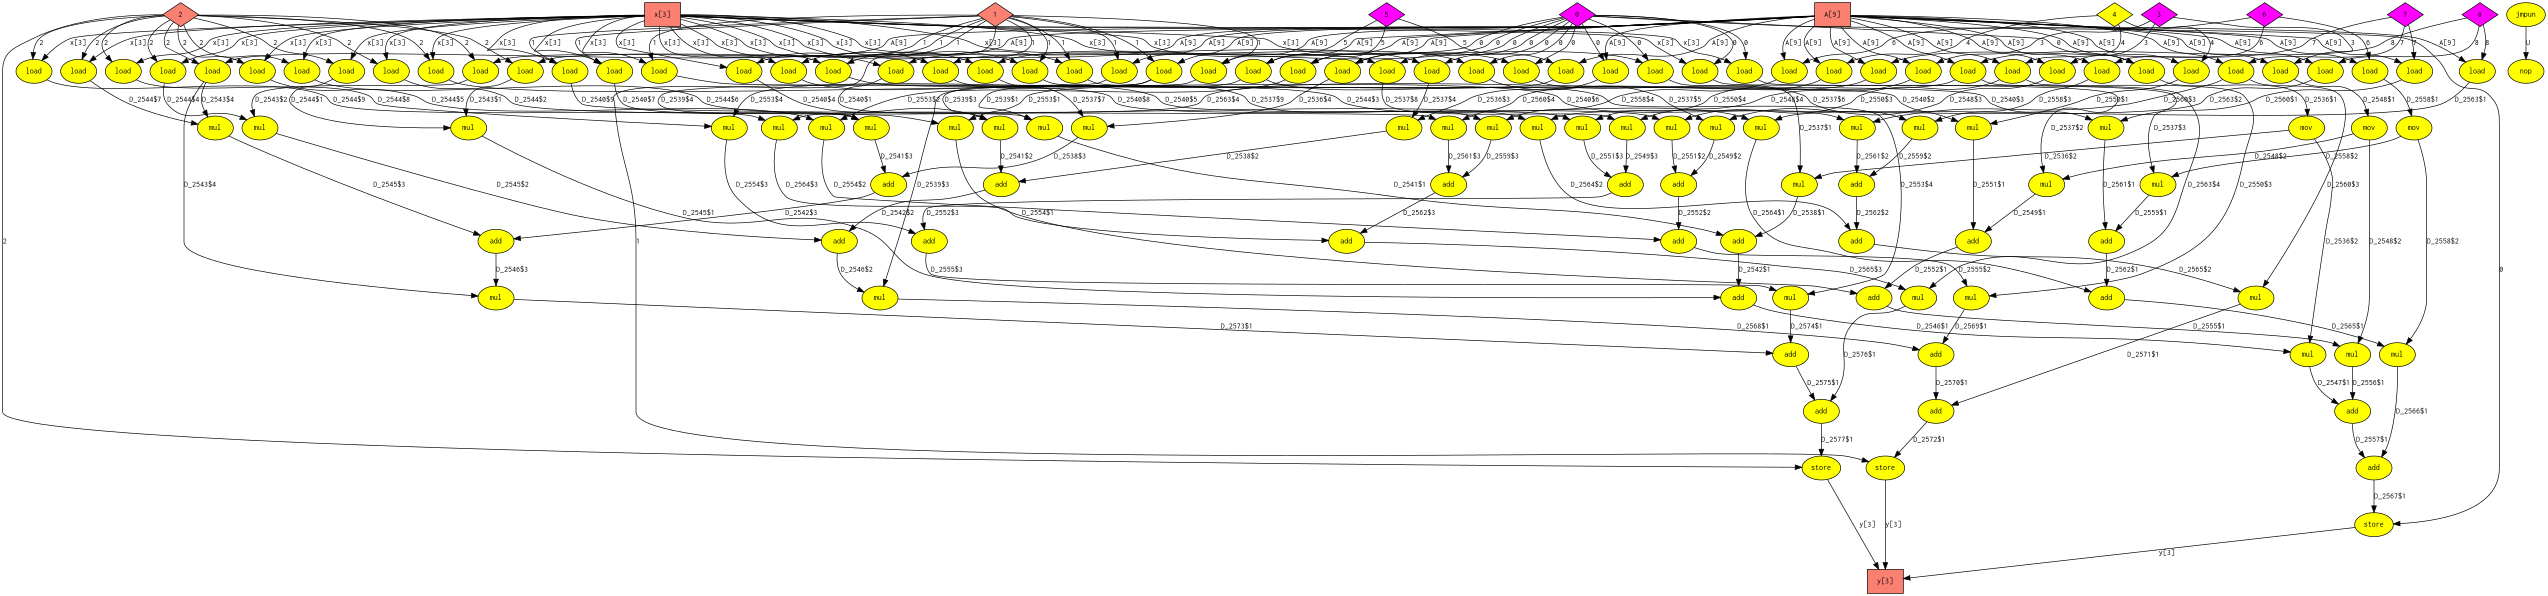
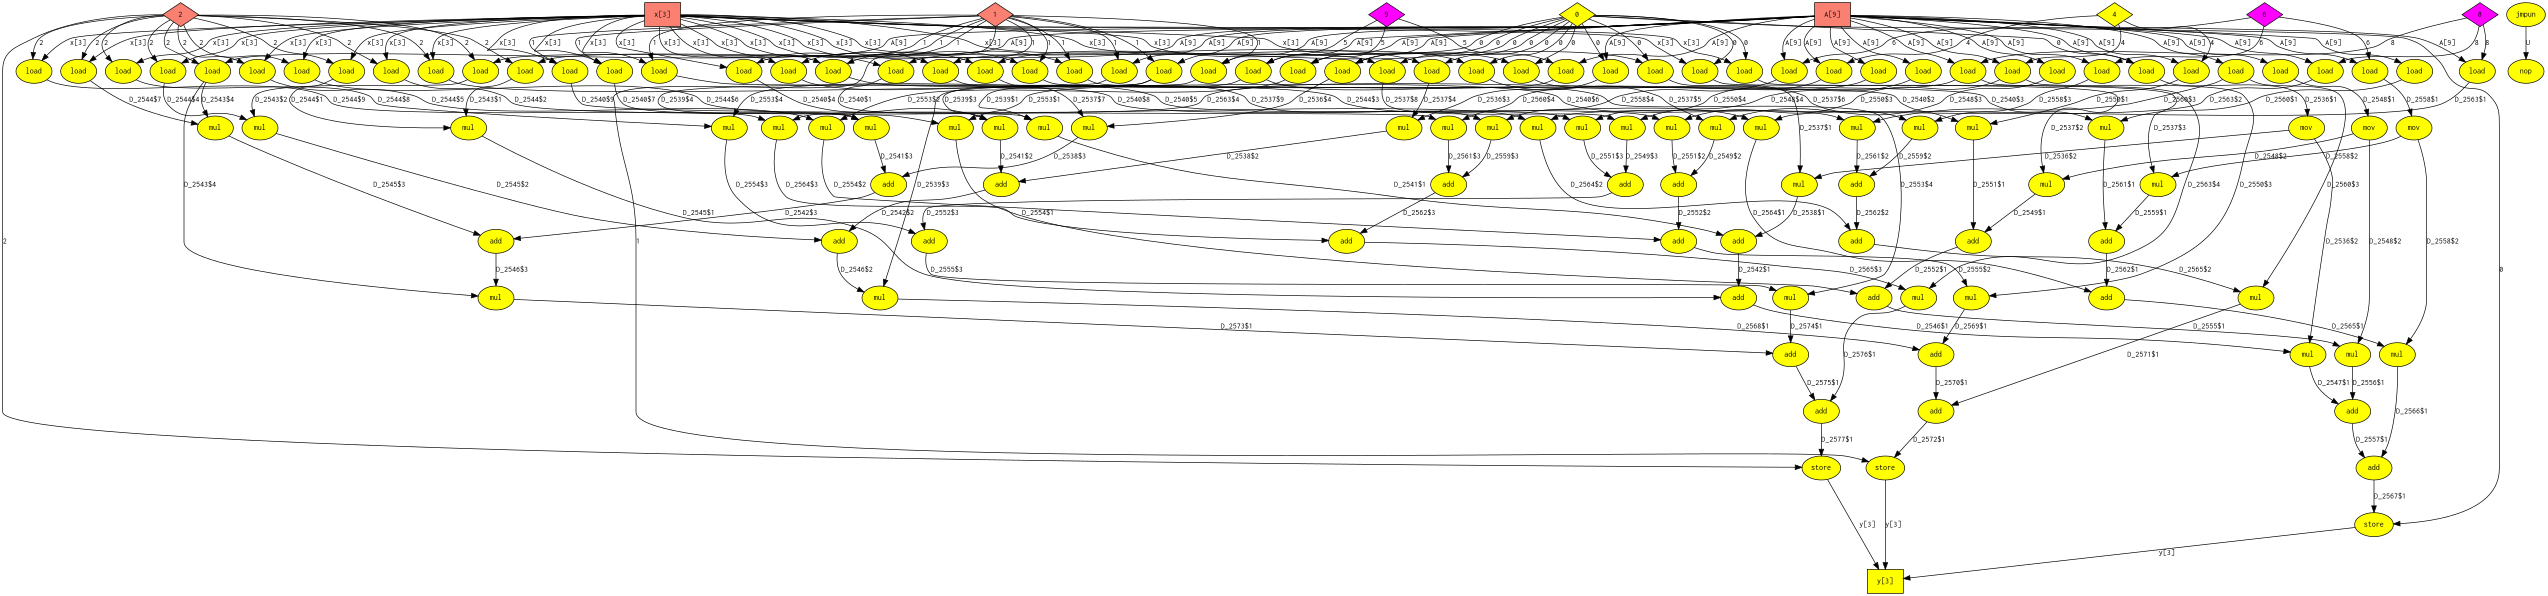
node "5": label "5" -> "9"
node "0": fillcolor magenta -> yellow
node "3": removed
node "7": removed
node "y[3]": fillcolor salmon -> yellow
